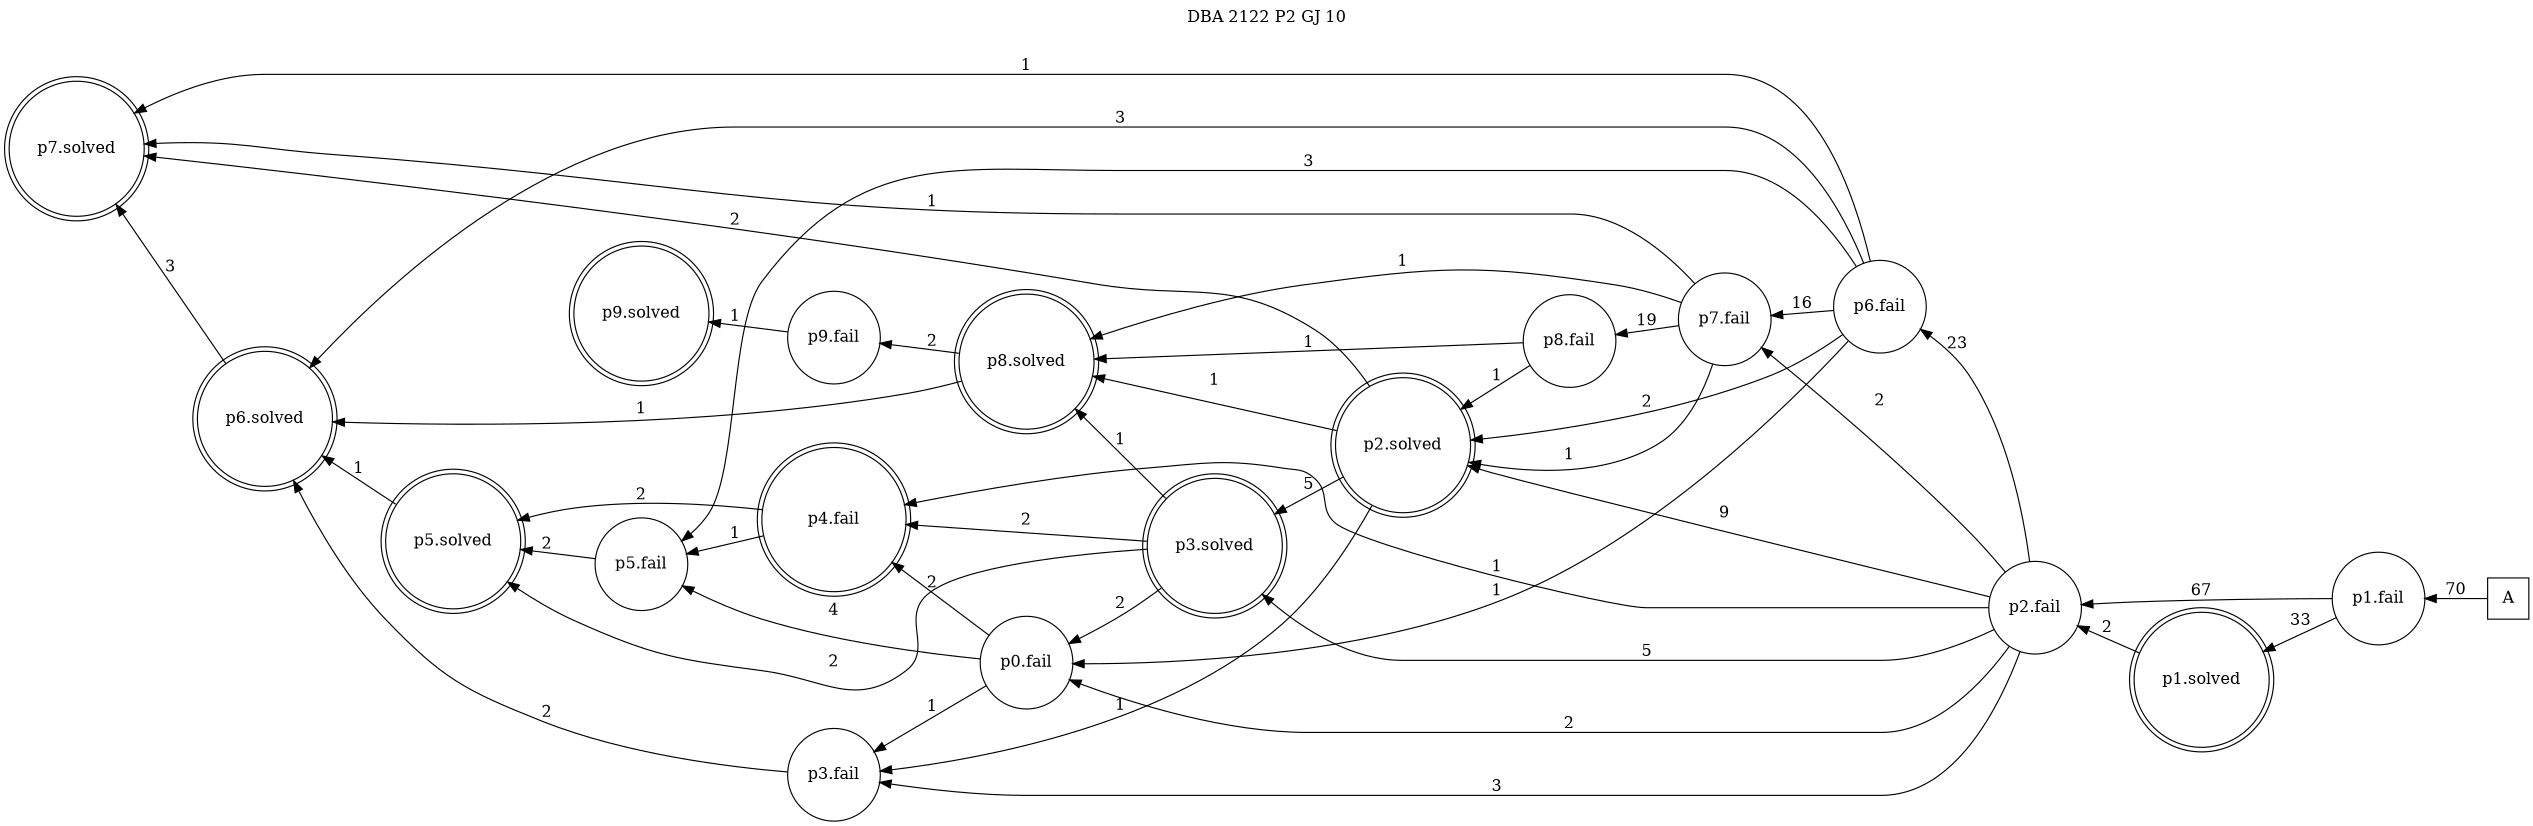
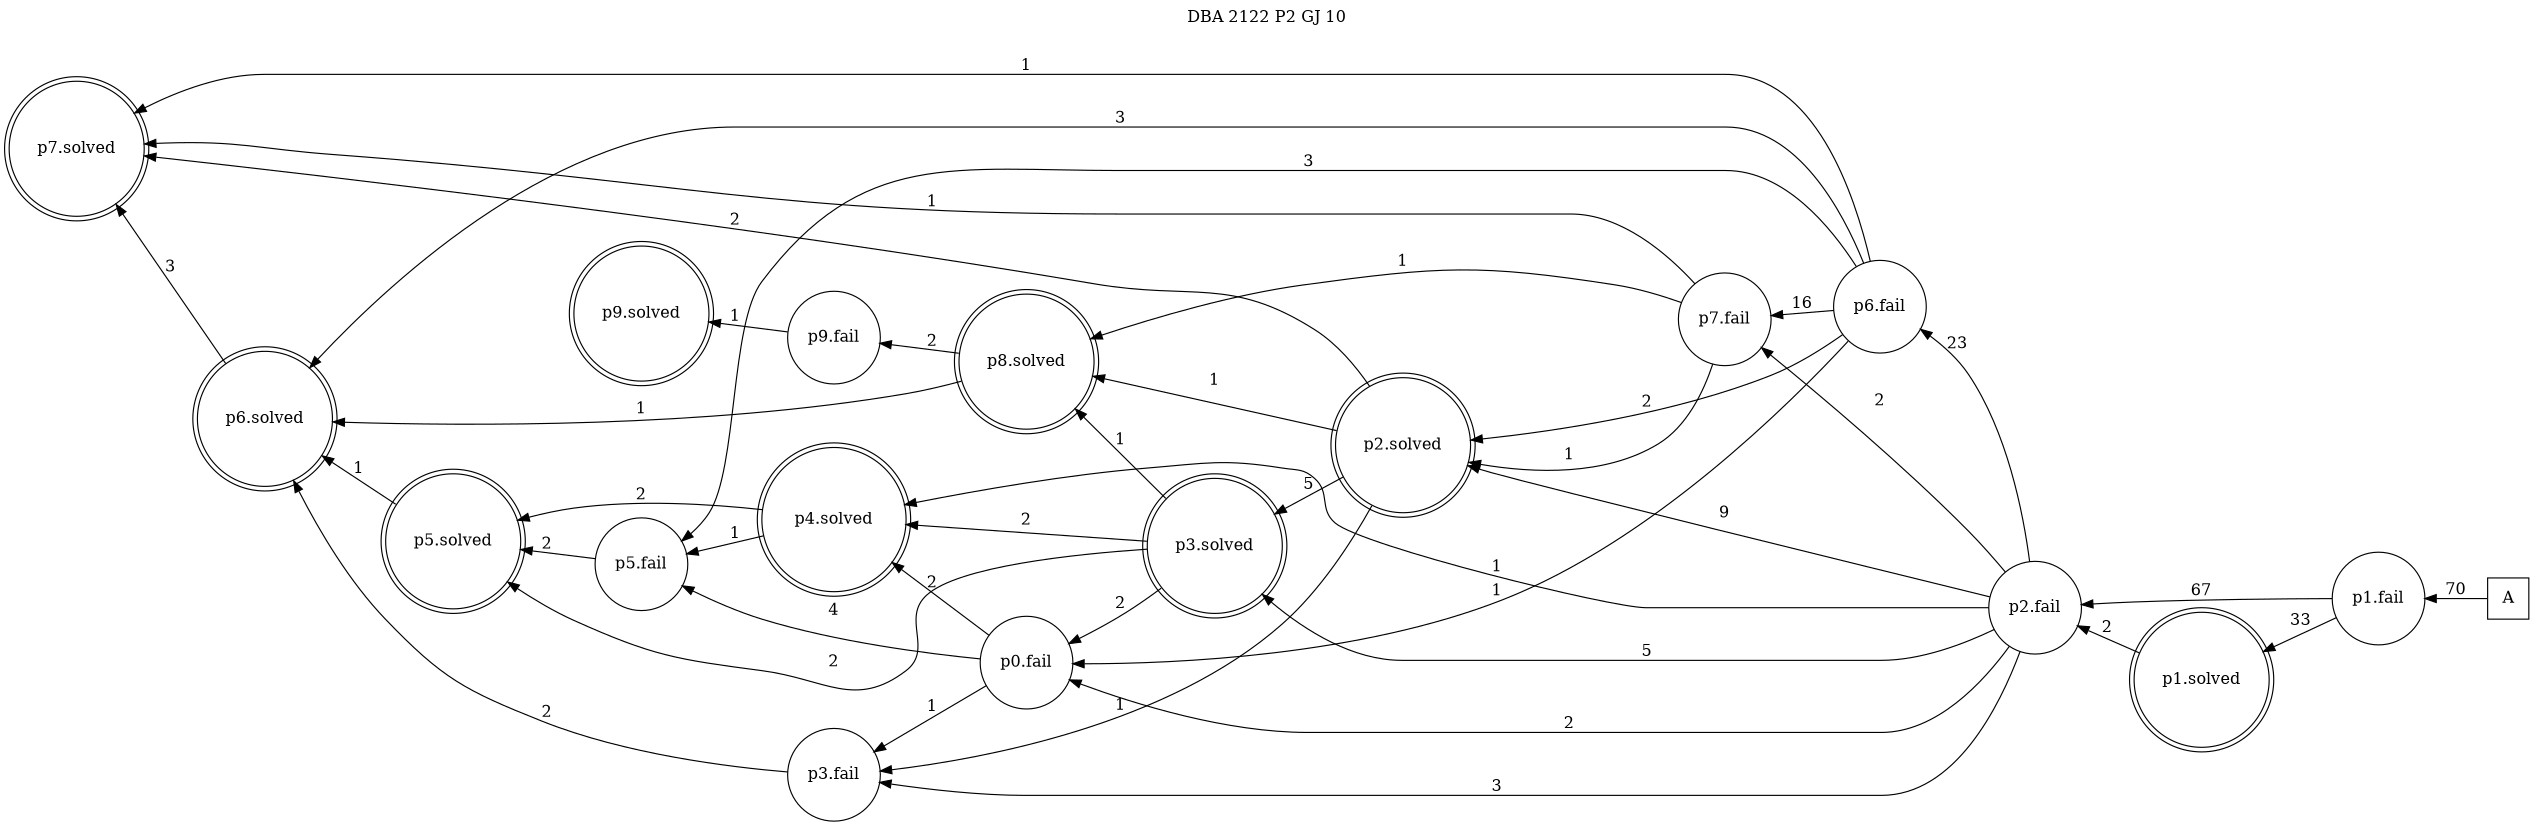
node "p8.fail": removed
node "p4.fail": label "p4.fail" -> "p4.solved"
